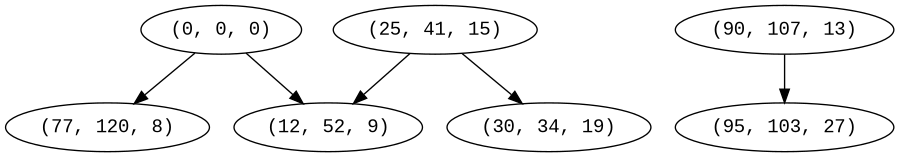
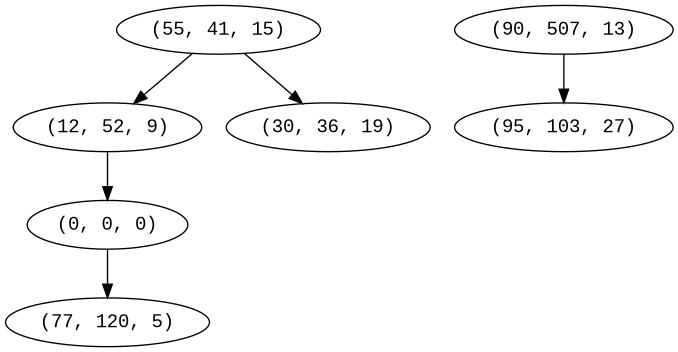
node "(25, 41, 15)": label "(25, 41, 15)" -> "(55, 41, 15)"
node "(90, 107, 13)": label "(90, 107, 13)" -> "(90, 507, 13)"
edge "(0, 0, 0)" -> "(12, 52, 9)": reversed
node "(77, 120, 8)": label "(77, 120, 8)" -> "(77, 120, 5)"
node "(30, 34, 19)": label "(30, 34, 19)" -> "(30, 36, 19)"
